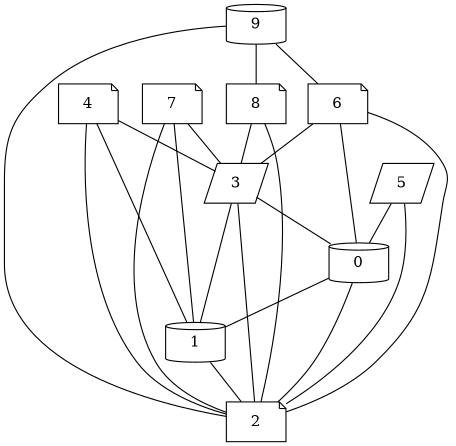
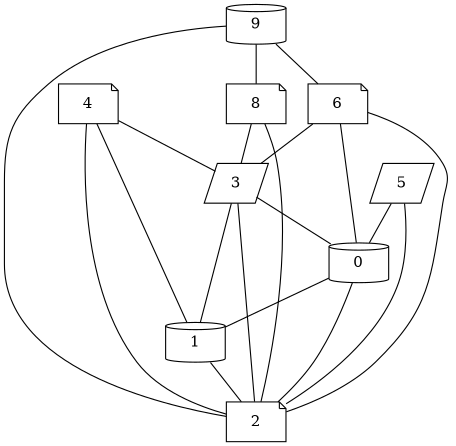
node "7": removed
